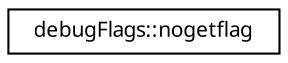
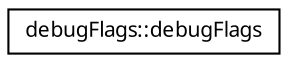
node "debugFlags::nogetflag": label "debugFlags::nogetflag" -> "debugFlags::debugFlags"
